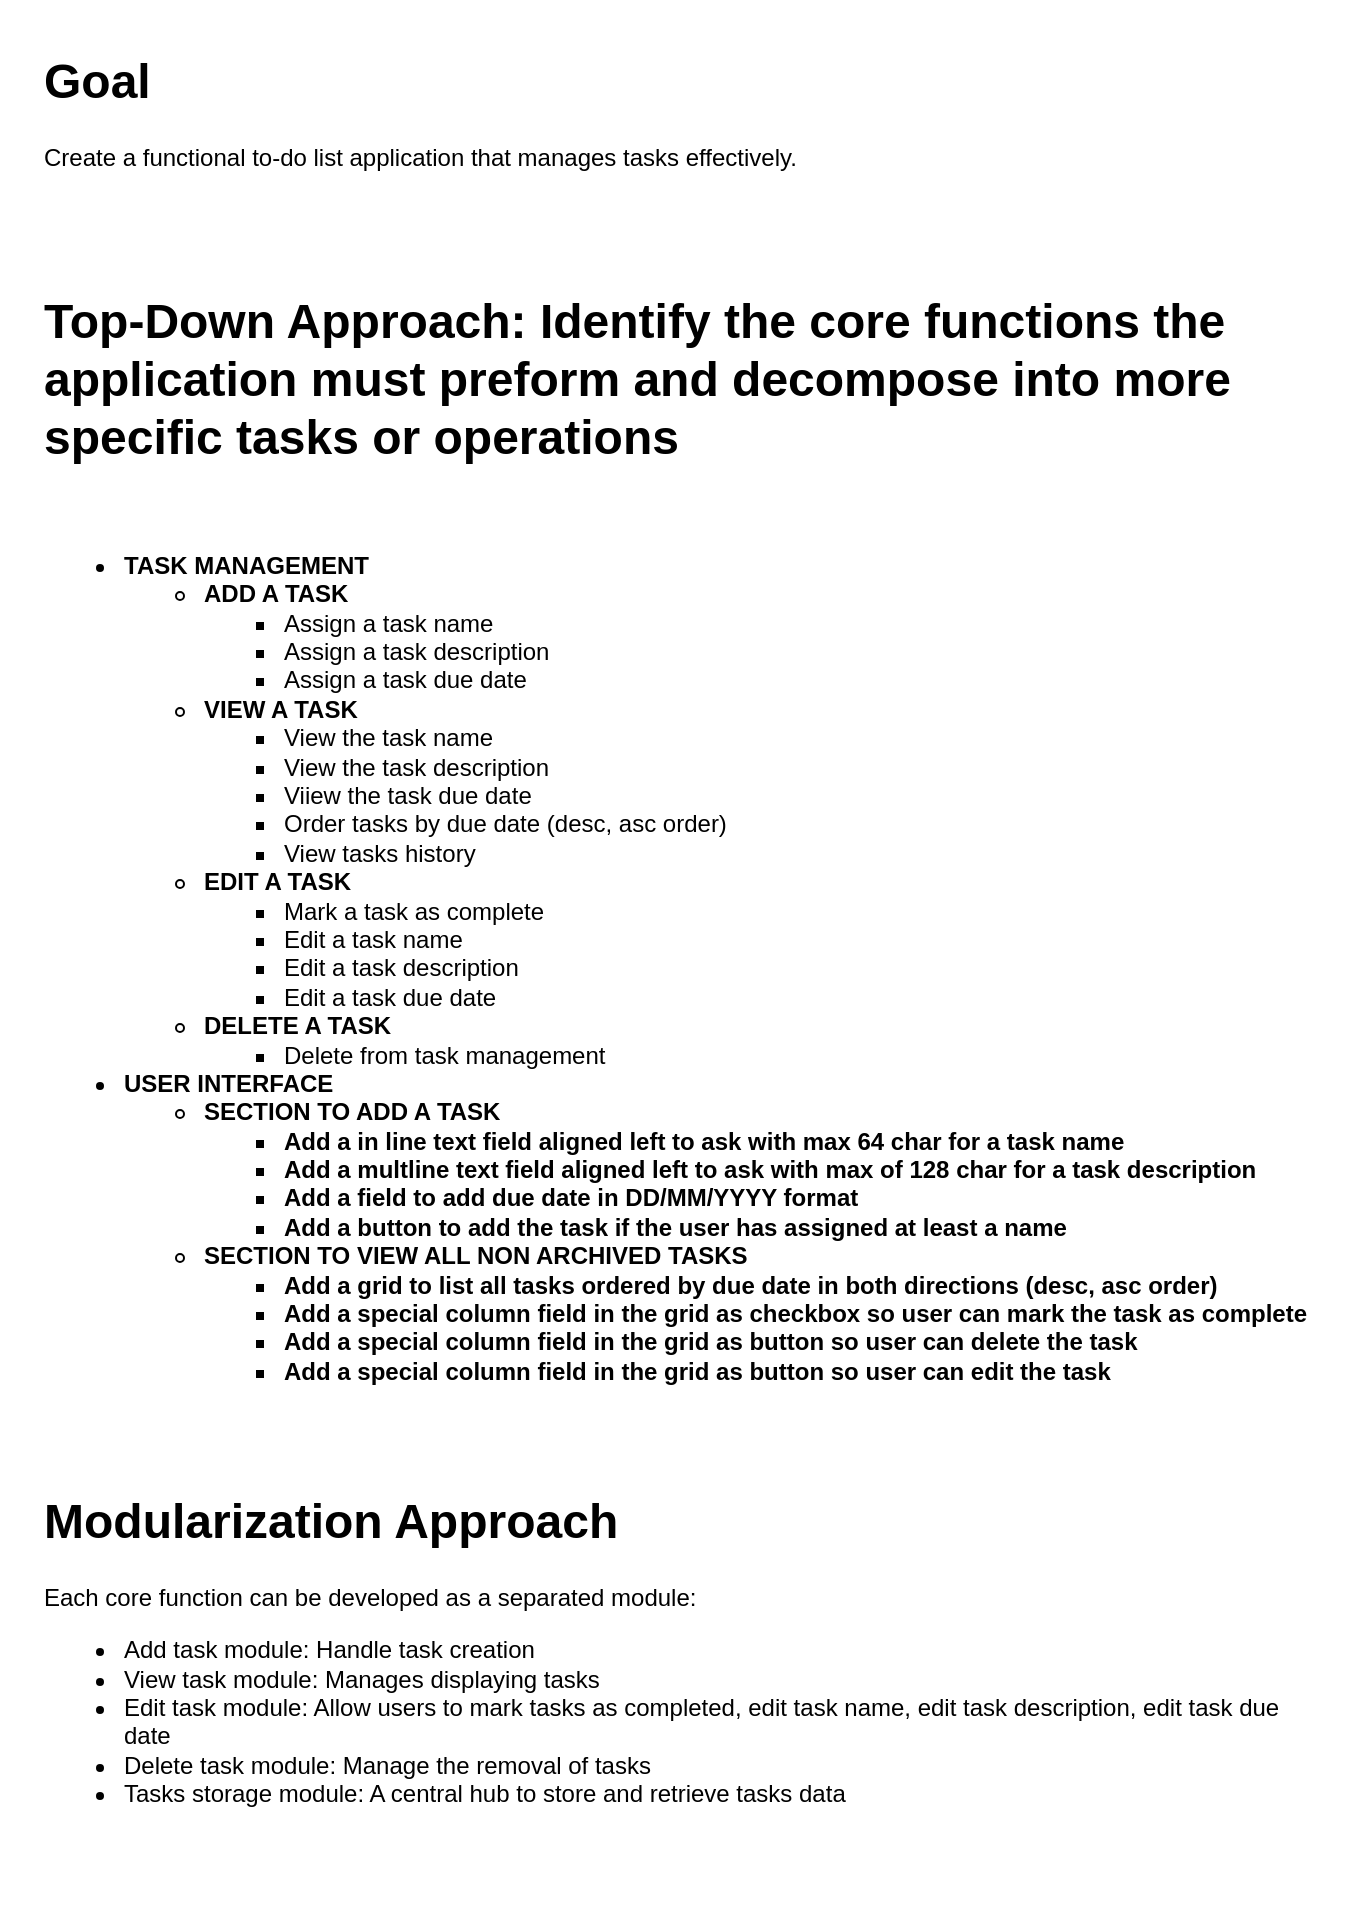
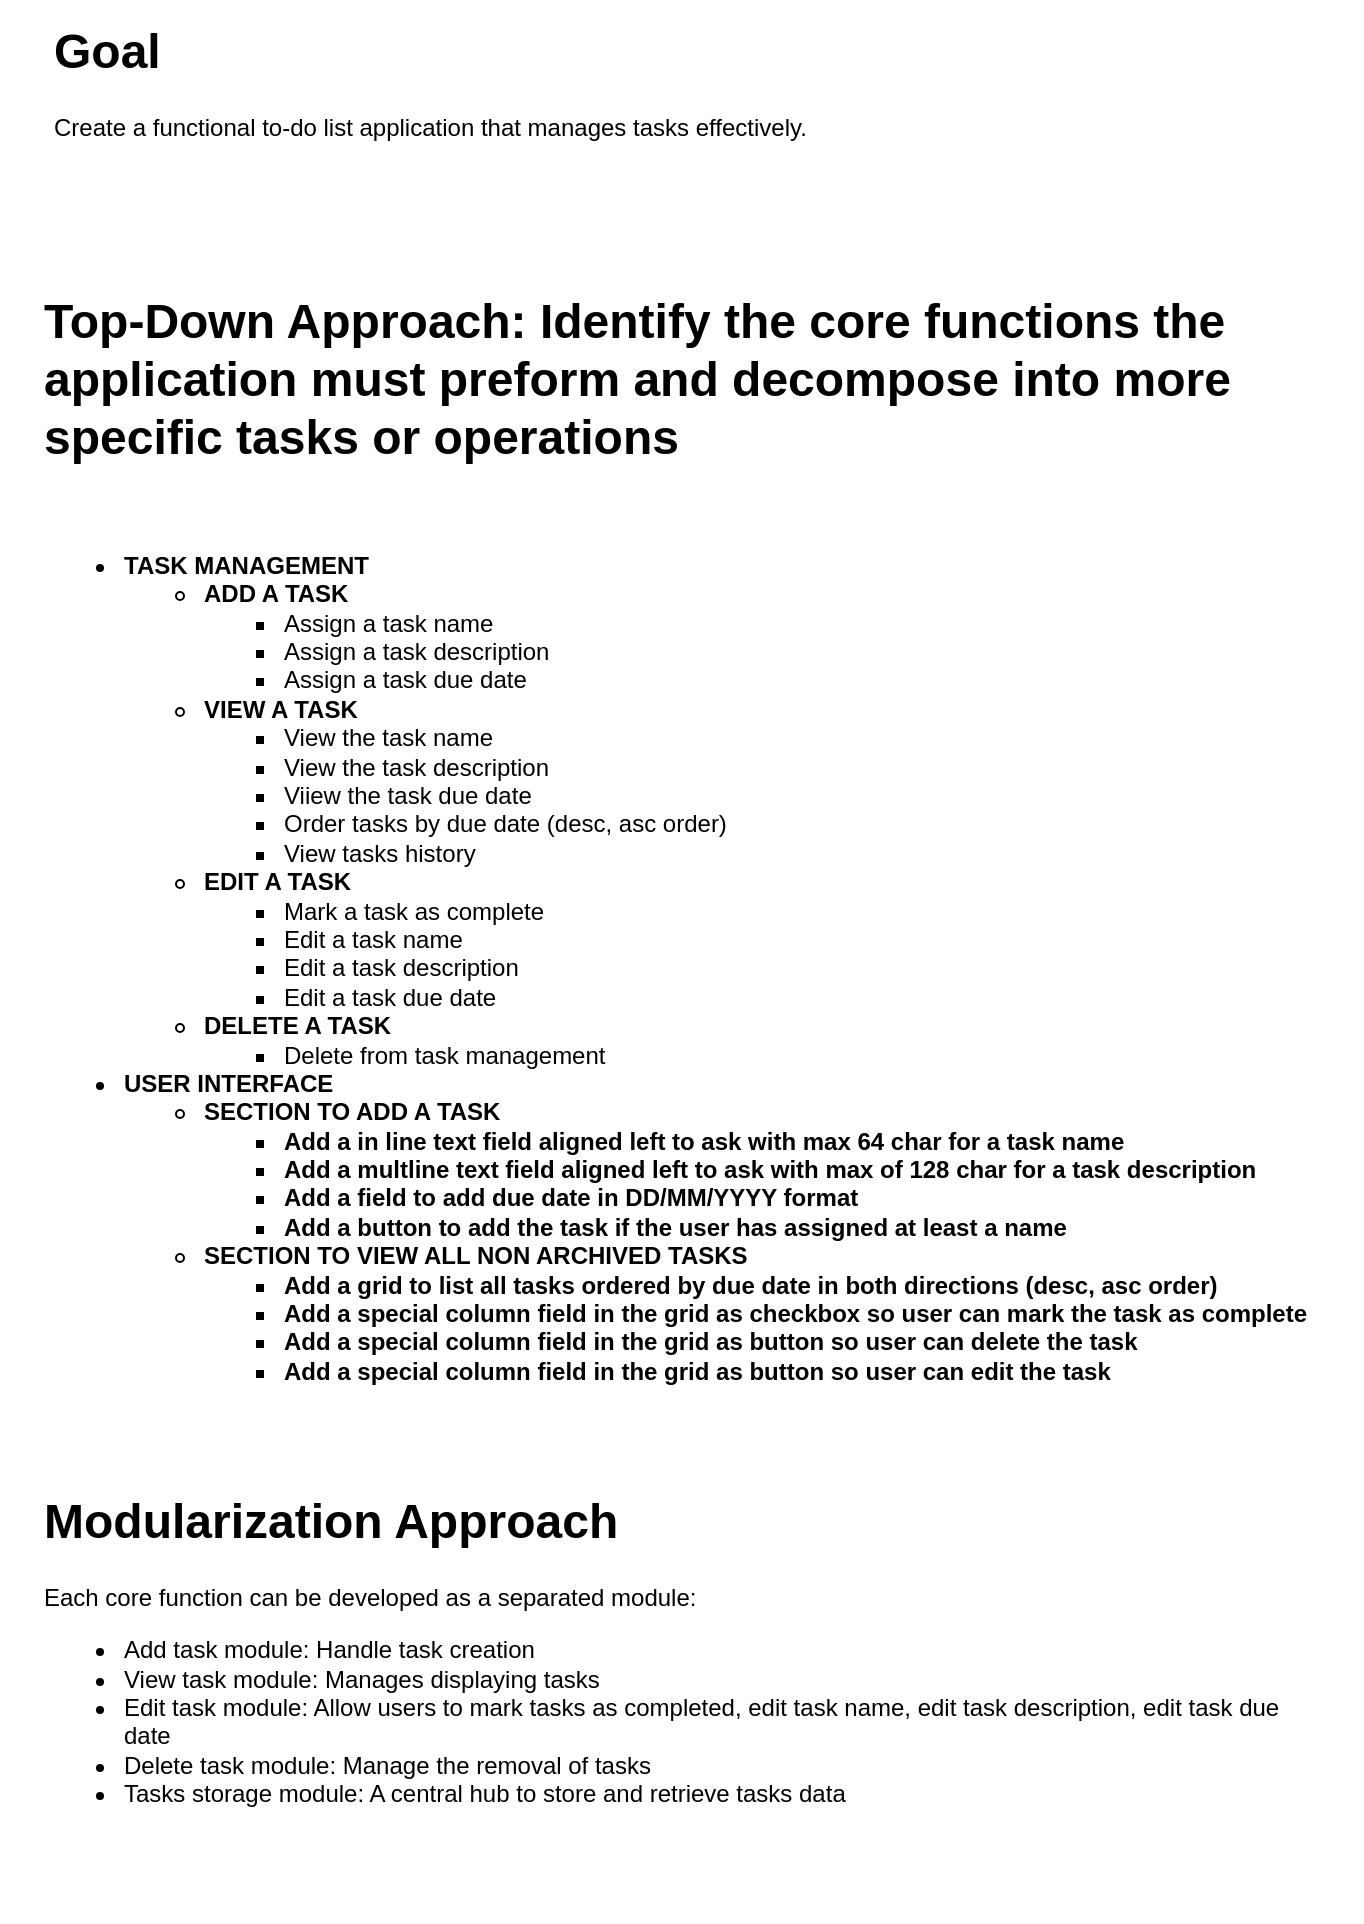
node "GoalCreate a functional to-do list application that manages tasks effectively.": moved (431, 161) -> (441, 131)
